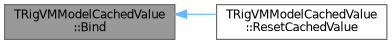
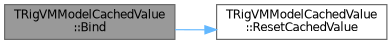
edge "TRigVMModelCachedValue ::ResetCachedValue" -> "TRigVMModelCachedValue ::Bind": reversed
